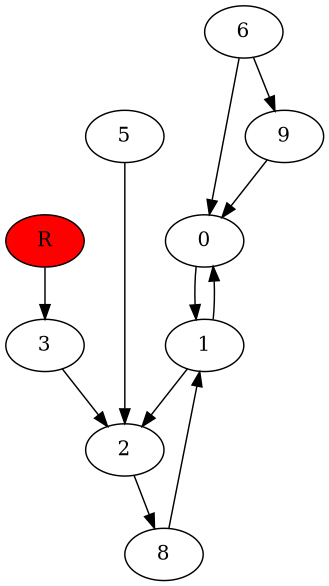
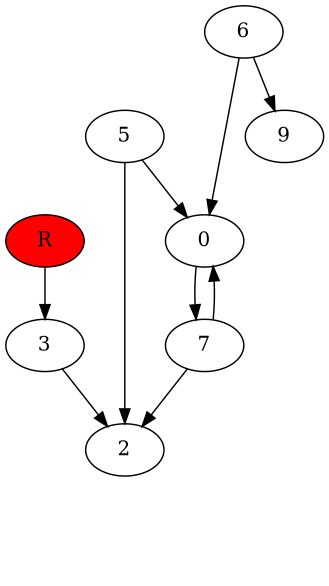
edge "9" -> "0": now "5" -> "0"
node "1": label "1" -> "7"
node "8": removed
